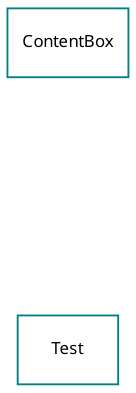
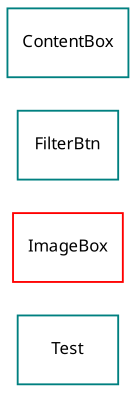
node "FilterBtn": added
node "ImageBox": added
